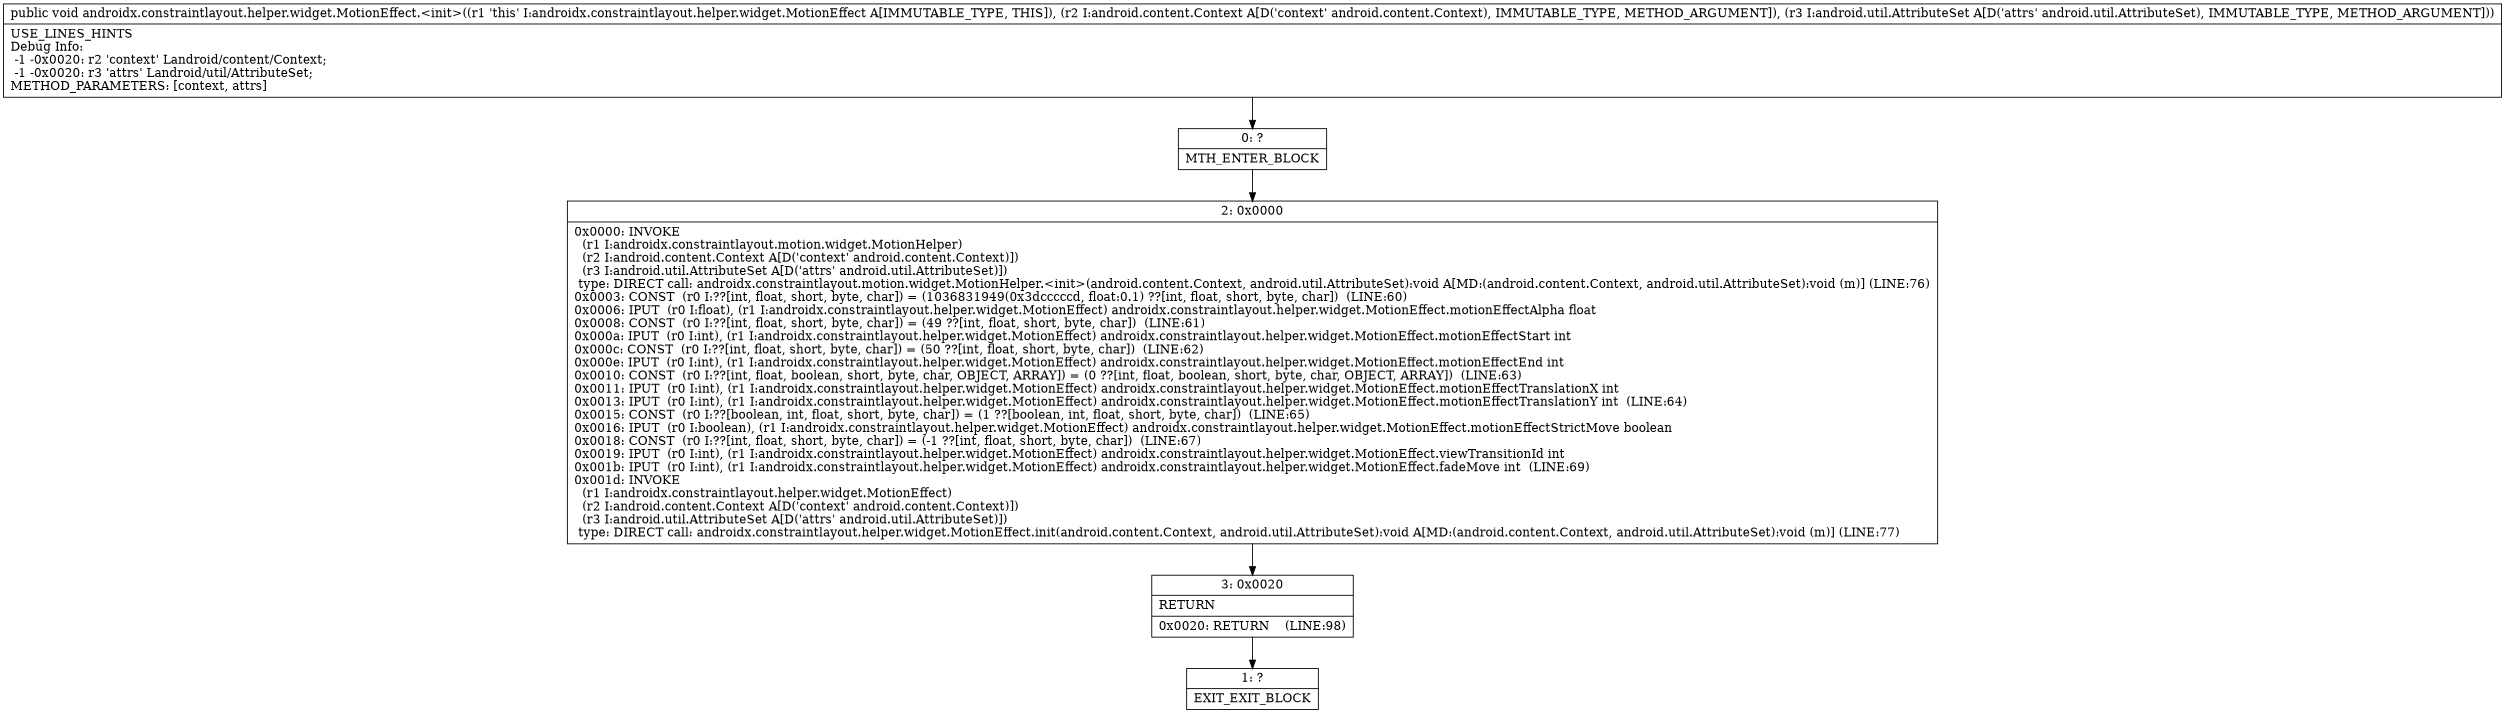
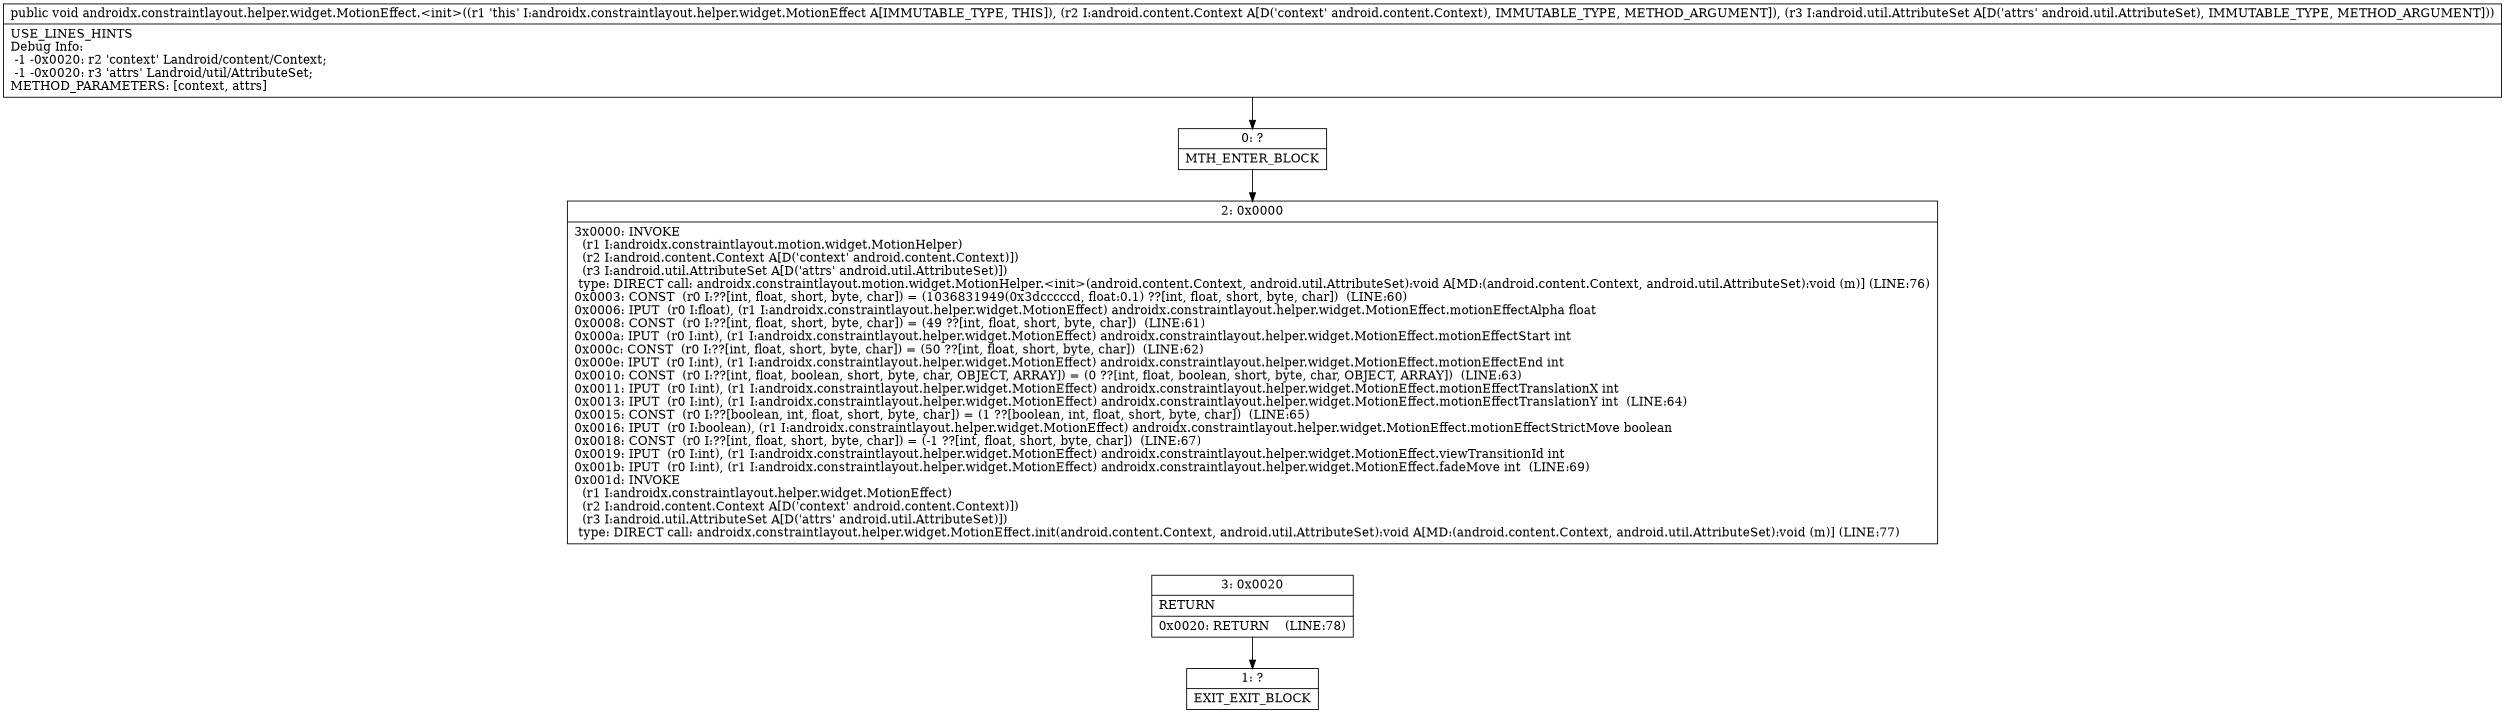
node "2: 0x0000": text "0x0000: INVOKE" -> "3x0000: INVOKE"
edge "2: 0x0000" -> "3: 0x0020": removed
node "3: 0x0020": text "0x0020: RETURN    (LINE:98)" -> "0x0020: RETURN    (LINE:78)"
